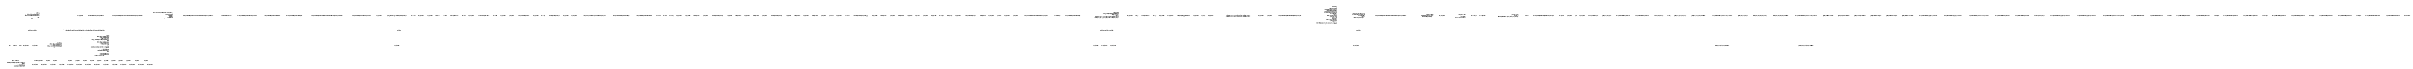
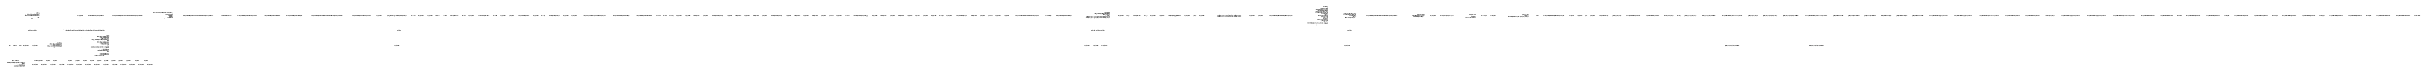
node "sp.Specification.IsValue()": removed
node "Entry CommandLine.Infrastructure.Maybe<T>.IsJust<T>()": added
